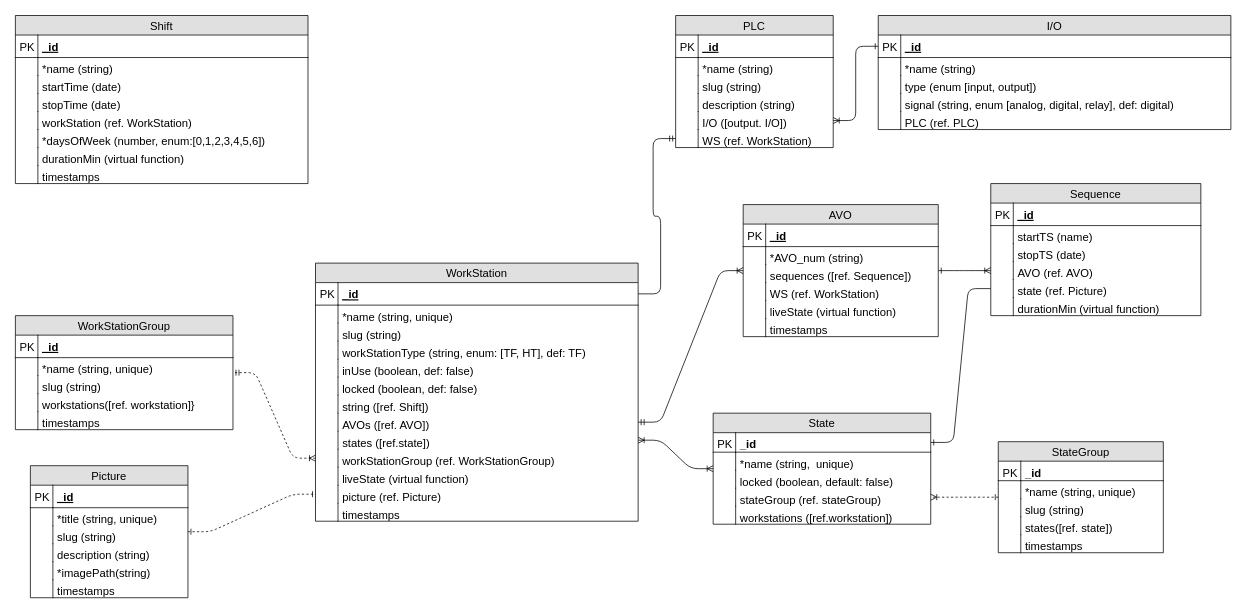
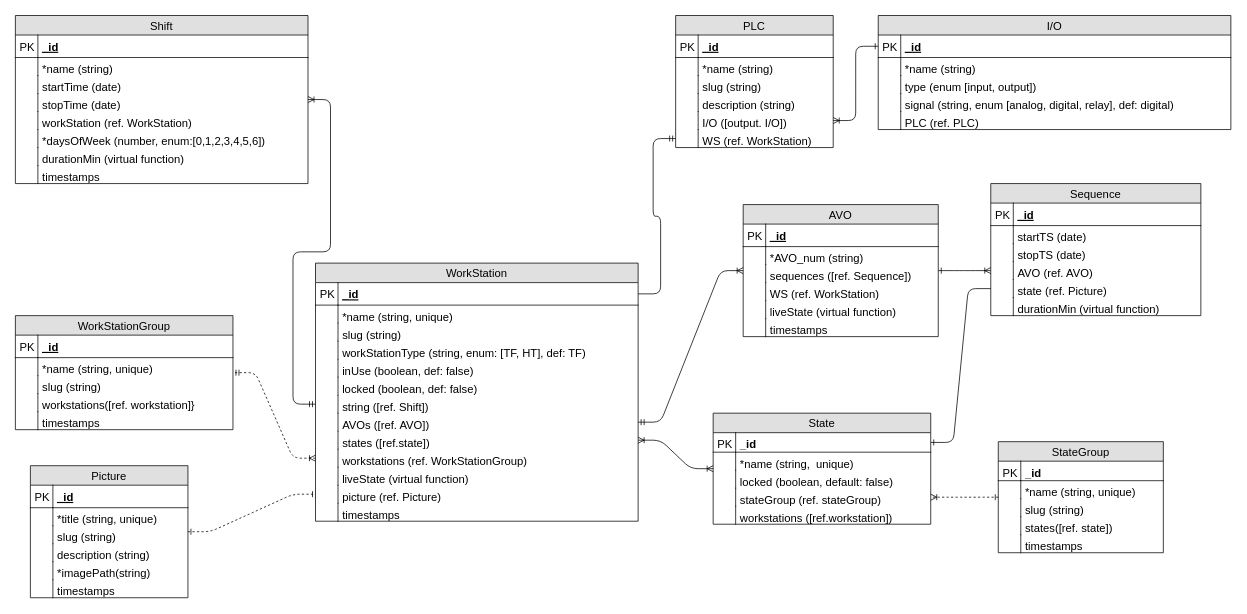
edge "Shift" -- "string ([ref. Shift])": added
node "startTS (name)": label "startTS (name)" -> "startTS (date)"
node "workStationGroup (ref. WorkStationGroup)": label "workStationGroup (ref. WorkStationGroup)" -> "workstations (ref. WorkStationGroup)"
